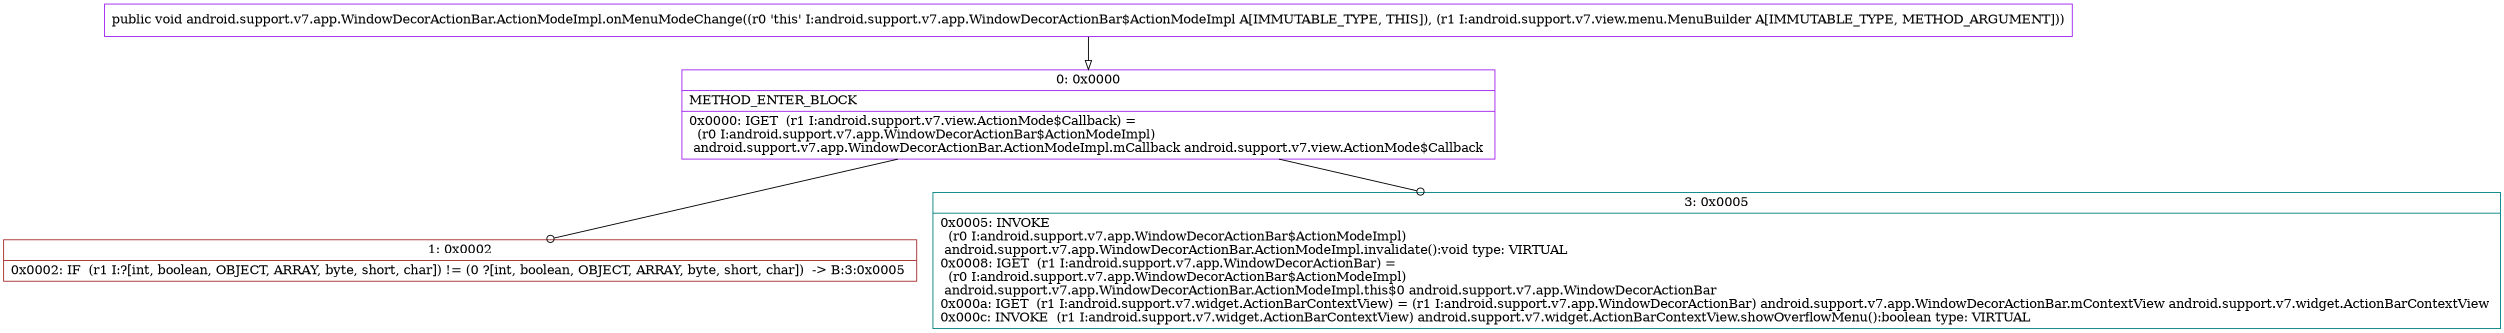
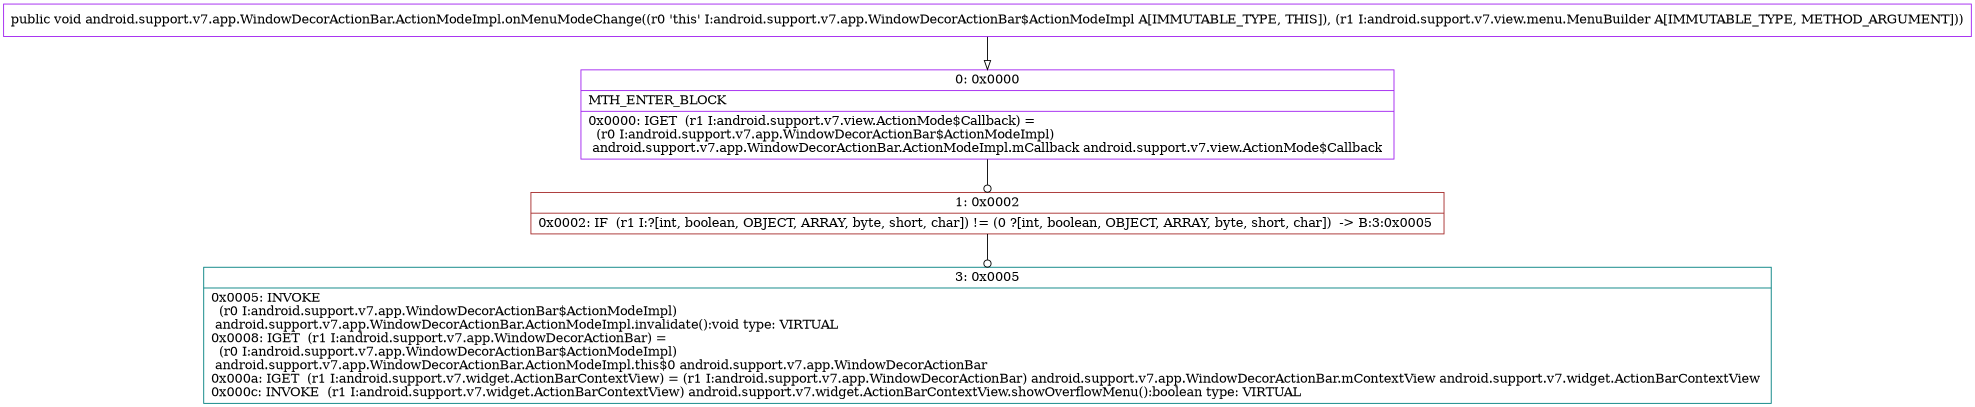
node "0: 0x0000": text "METHOD_ENTER_BLOCK" -> "MTH_ENTER_BLOCK"
edge "0: 0x0000" -> "3: 0x0005": now "1: 0x0002" -> "3: 0x0005"
